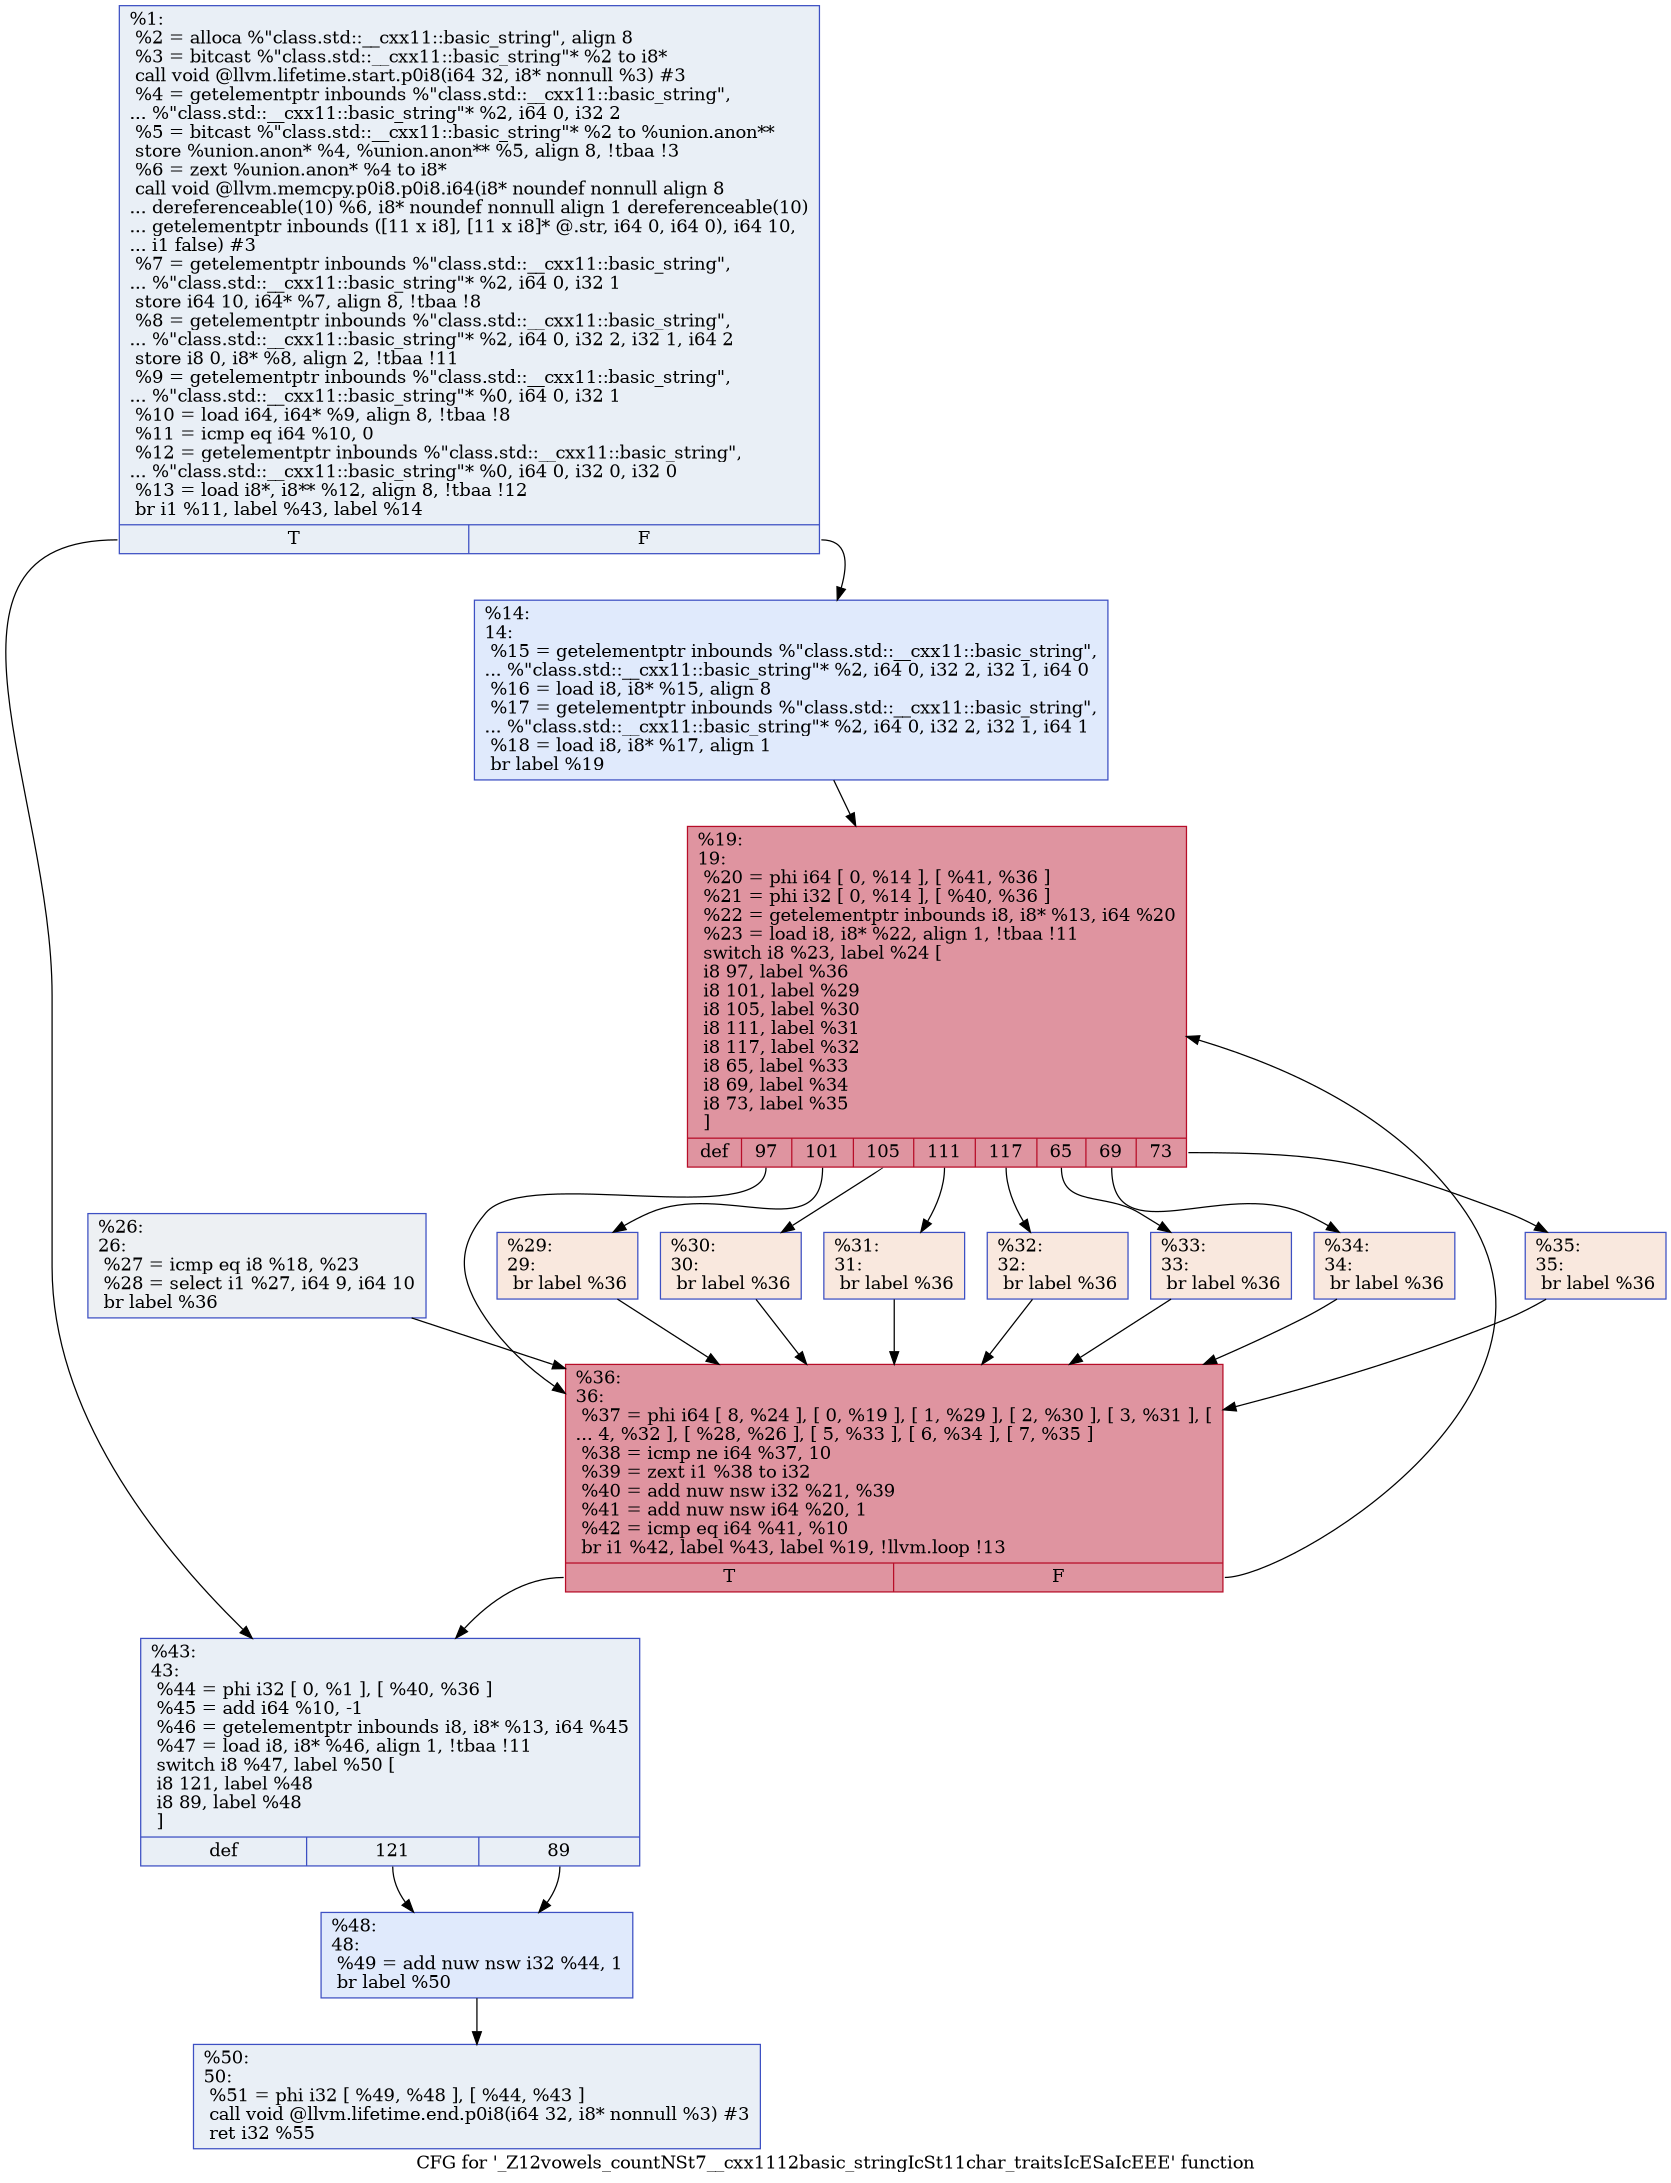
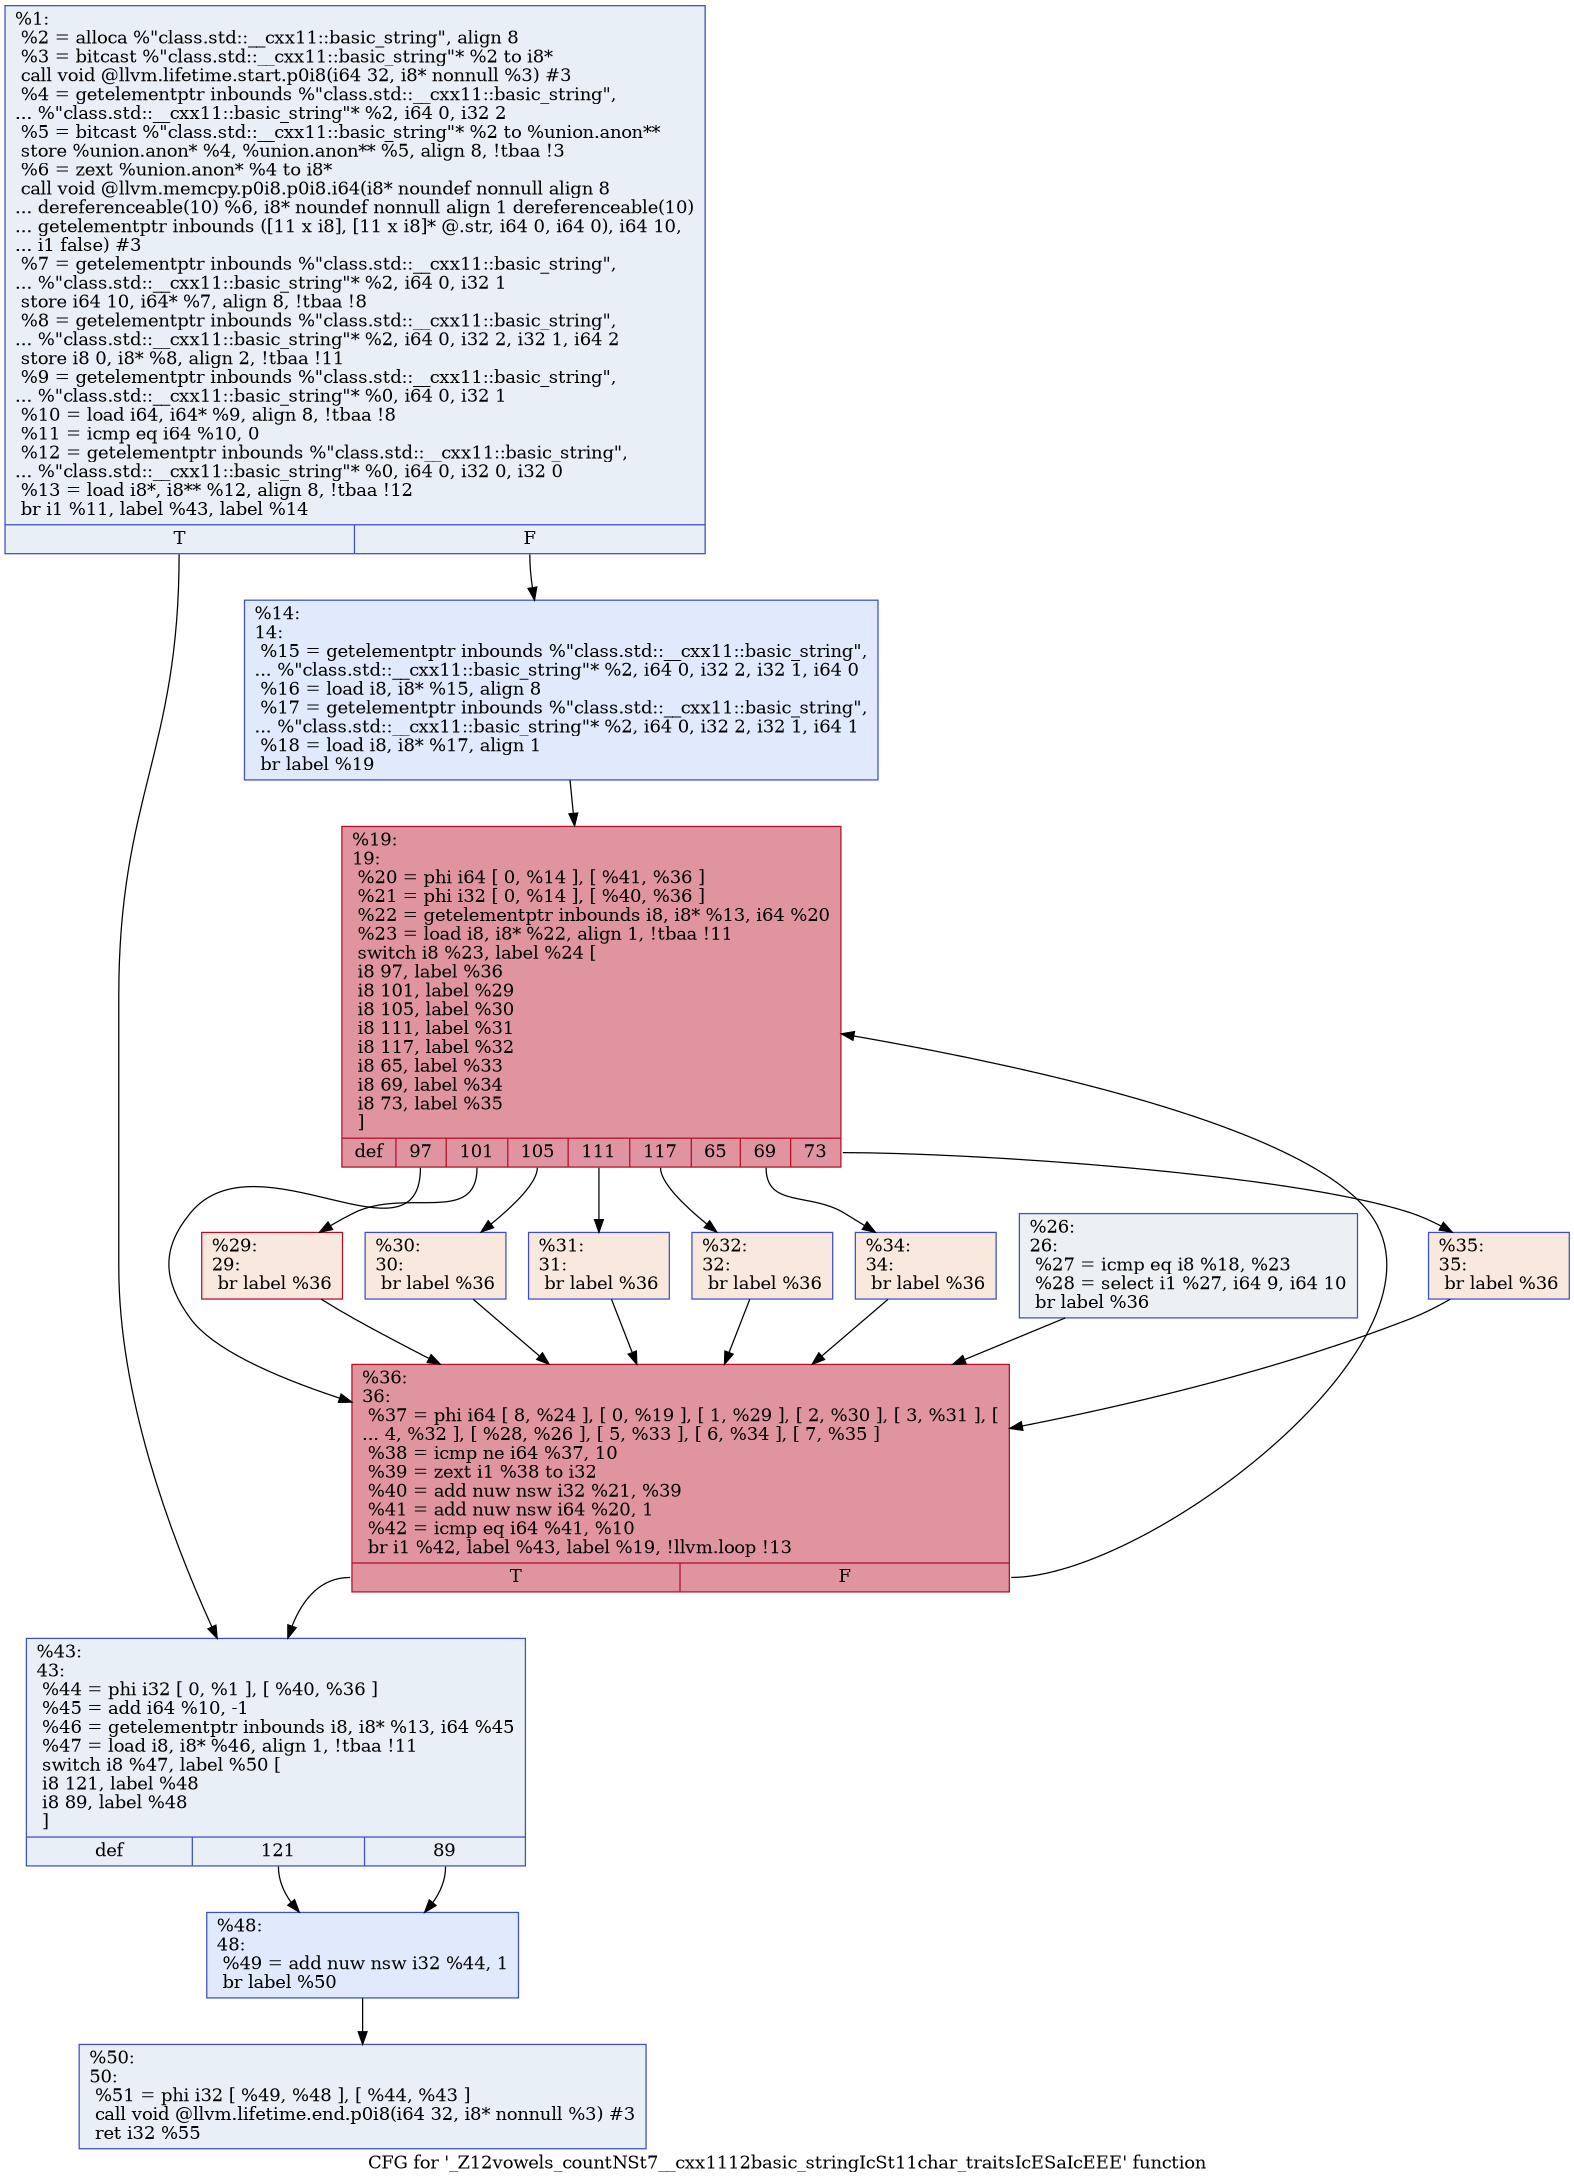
node "%29:": color #3d50c3ff -> #b70d28ff
node "%33:": removed
